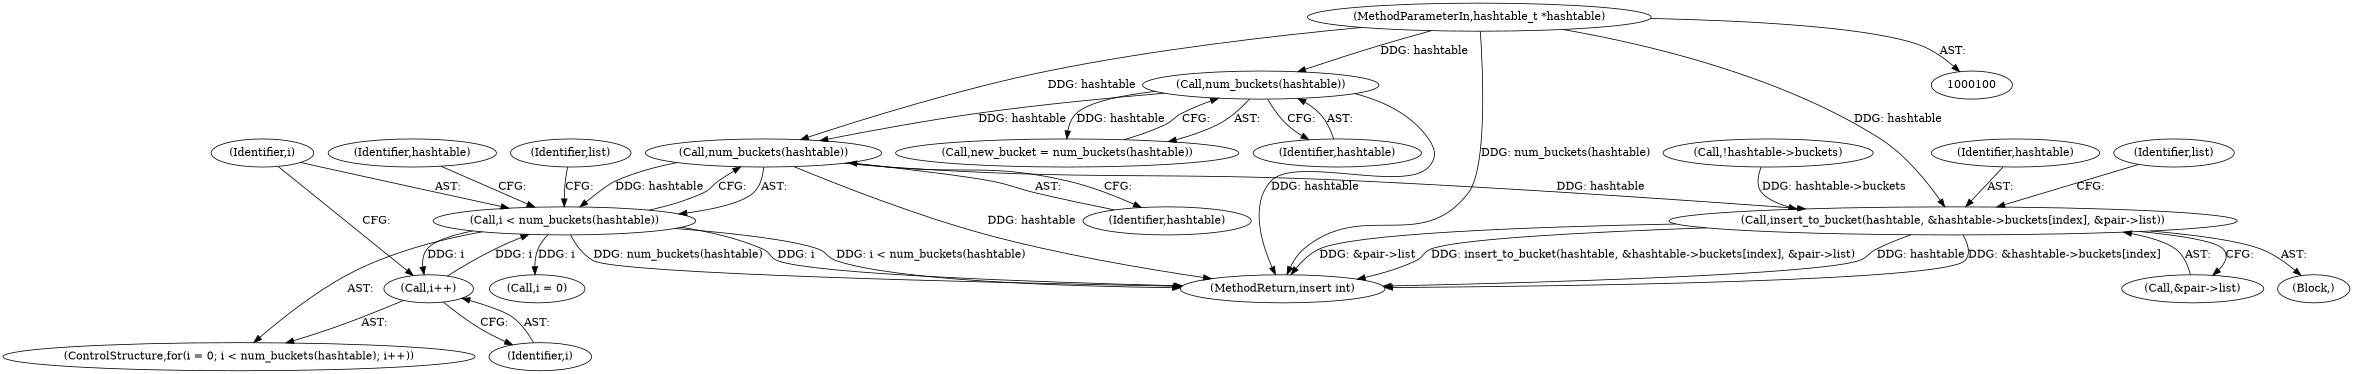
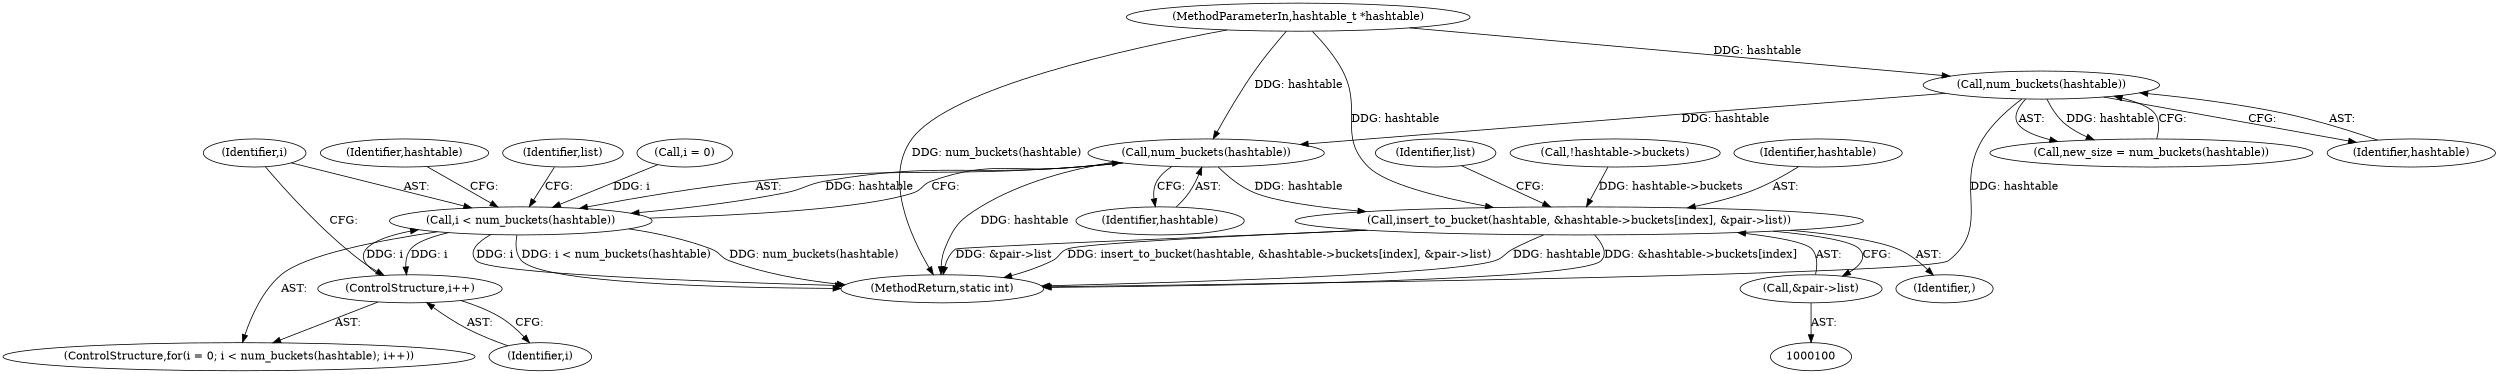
edge "(MethodParameterIn,hashtable_t *hashtable)" -> "1000100": now "(Call,&pair->list)" -> "1000100"
node "(Call,new_bucket = num_buckets(hashtable))": label "(Call,new_bucket = num_buckets(hashtable))" -> "(Call,new_size = num_buckets(hashtable))"
edge "(Call,i < num_buckets(hashtable))" -> "(Call,i = 0)": reversed
node "(Call,i++)": label "(Call,i++)" -> "(ControlStructure,i++)"
node "(MethodReturn,insert int)": label "(MethodReturn,insert int)" -> "(MethodReturn,static int)"
node "(Block,)": label "(Block,)" -> "(Identifier,)"
